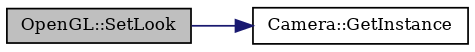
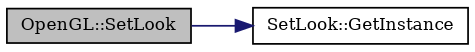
node "Camera::GetInstance": label "Camera::GetInstance" -> "SetLook::GetInstance"
